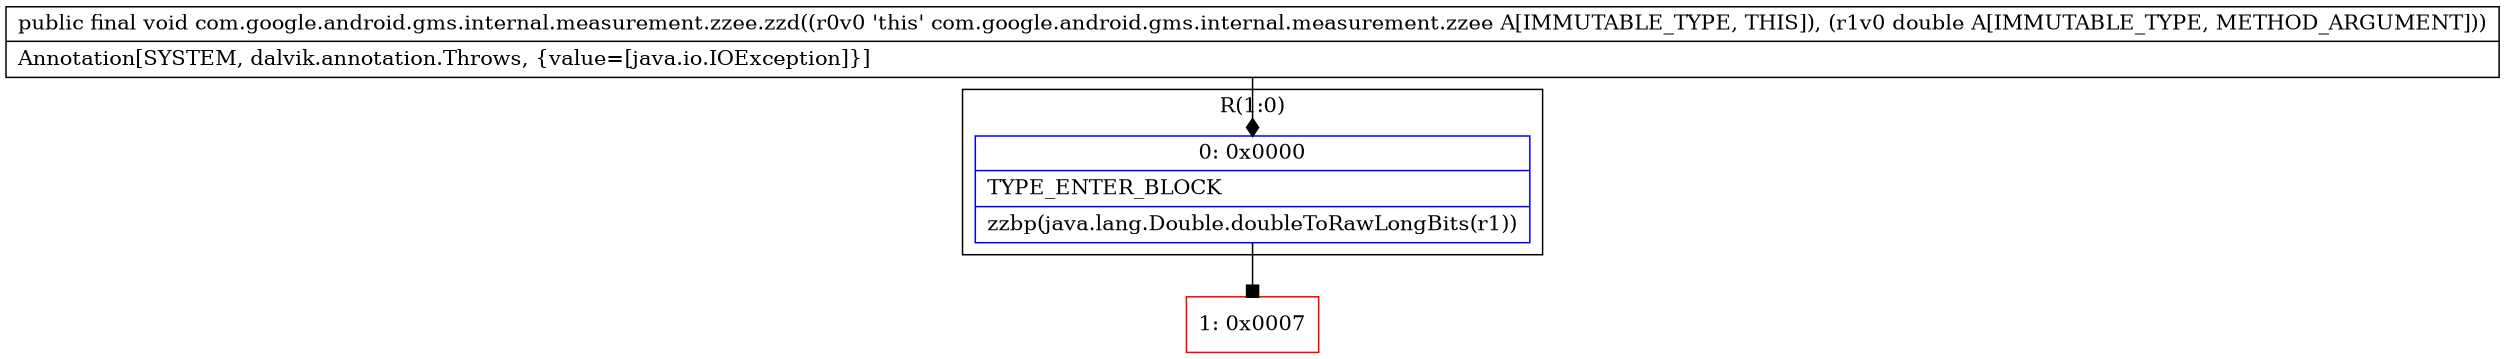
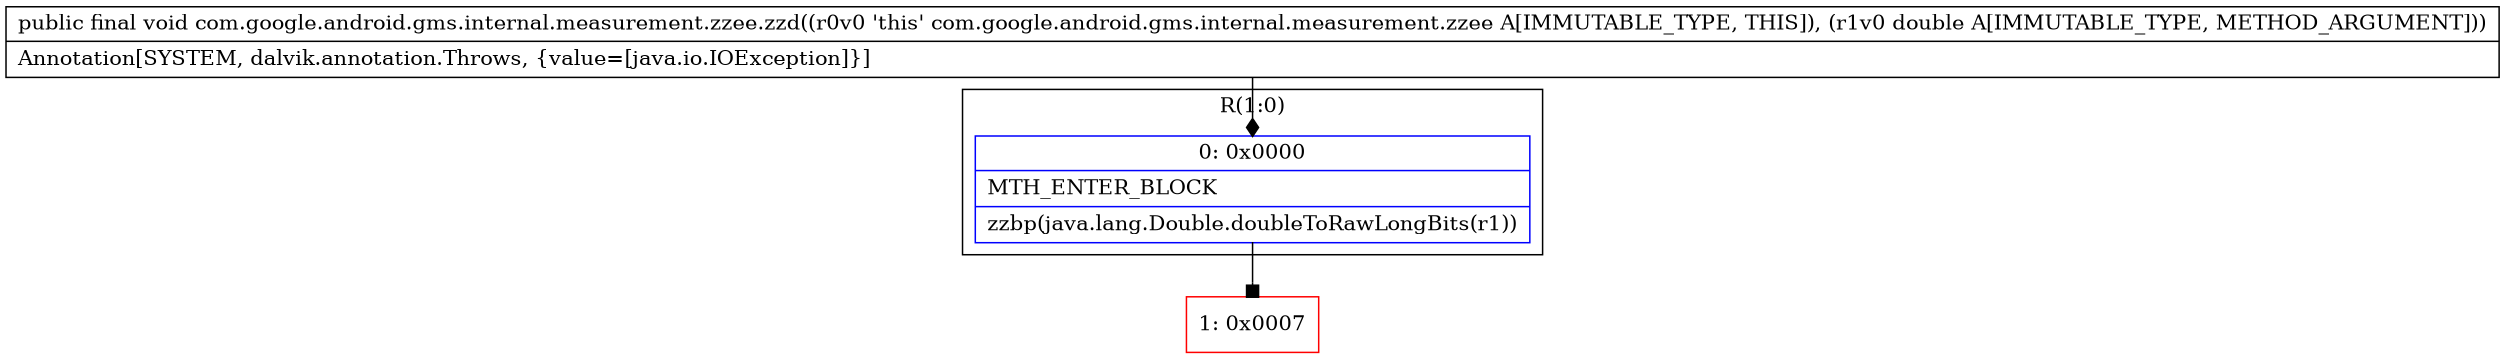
node "0: 0x0000": text "TYPE_ENTER_BLOCK" -> "MTH_ENTER_BLOCK"
